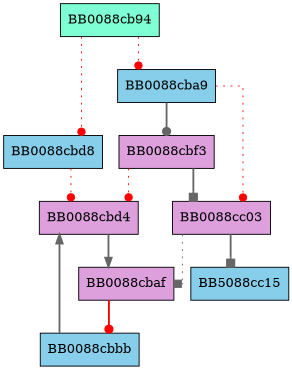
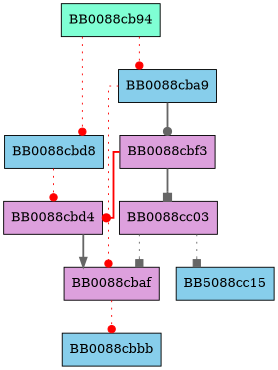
edge "BB0088cba9" -> "BB0088cc03": now "BB0088cba9" -> "BB0088cbaf"
edge "BB0088cbf3" -> "BB0088cbd4": style dotted -> bold
edge "BB0088cc03" -> "BB5088cc15": style bold -> dotted
edge "BB0088cbbb" -> "BB0088cbd4": removed
edge "BB0088cbaf" -> "BB0088cbbb": style bold -> dotted
